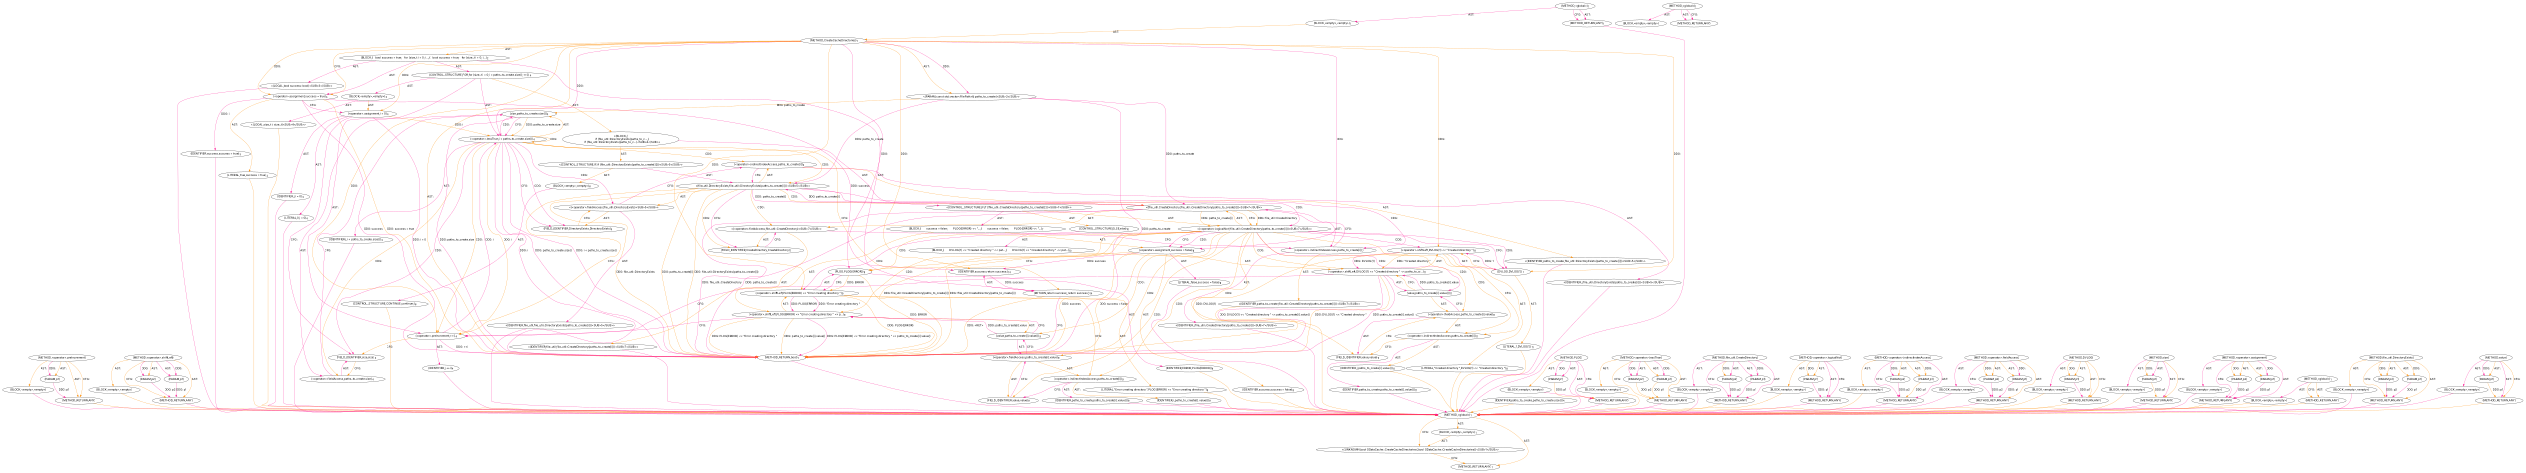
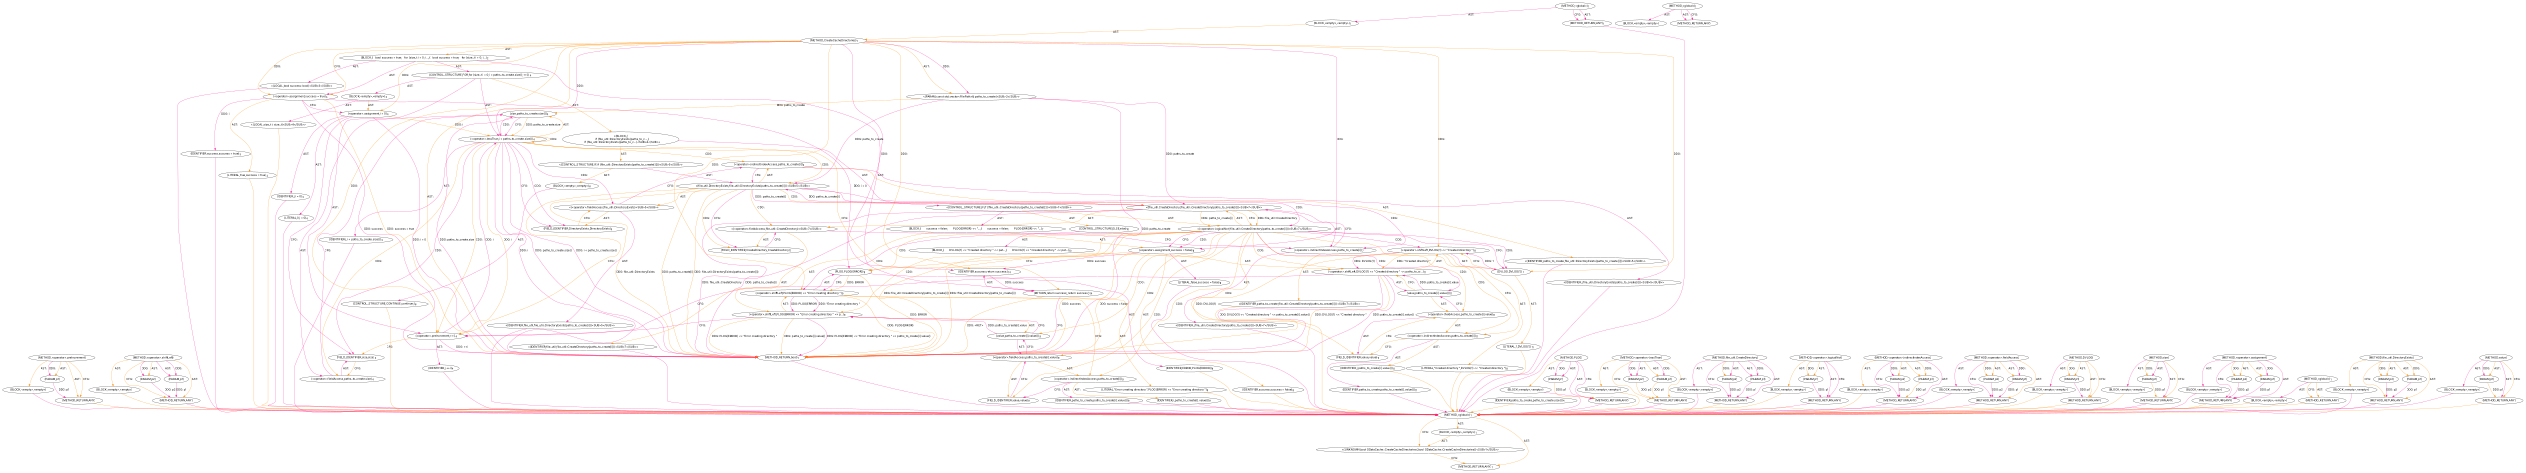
edge "(<operator>.assignment,success = true)" -> "(IDENTIFIER,success,return success;)": label "DDG: success" -> "DDG: i = 0"
